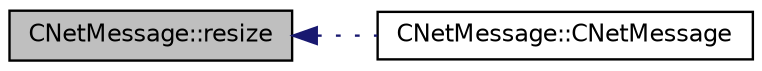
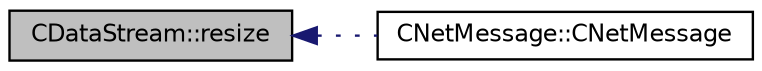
node "CNetMessage::resize": label "CNetMessage::resize" -> "CDataStream::resize"
